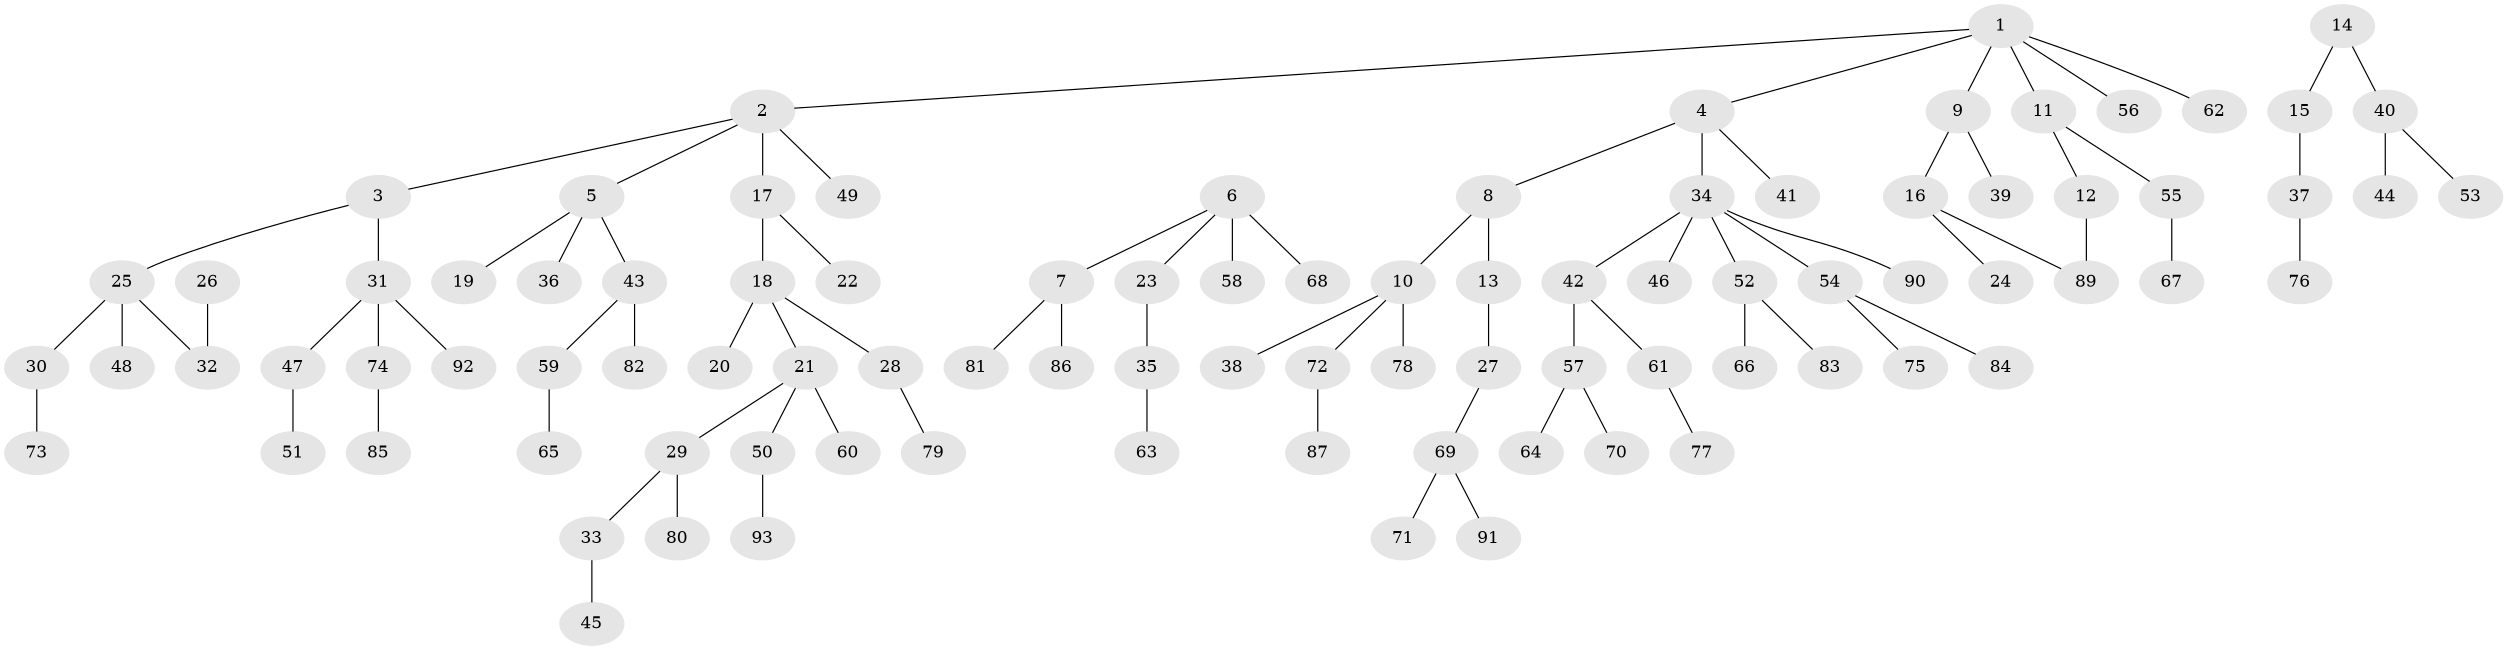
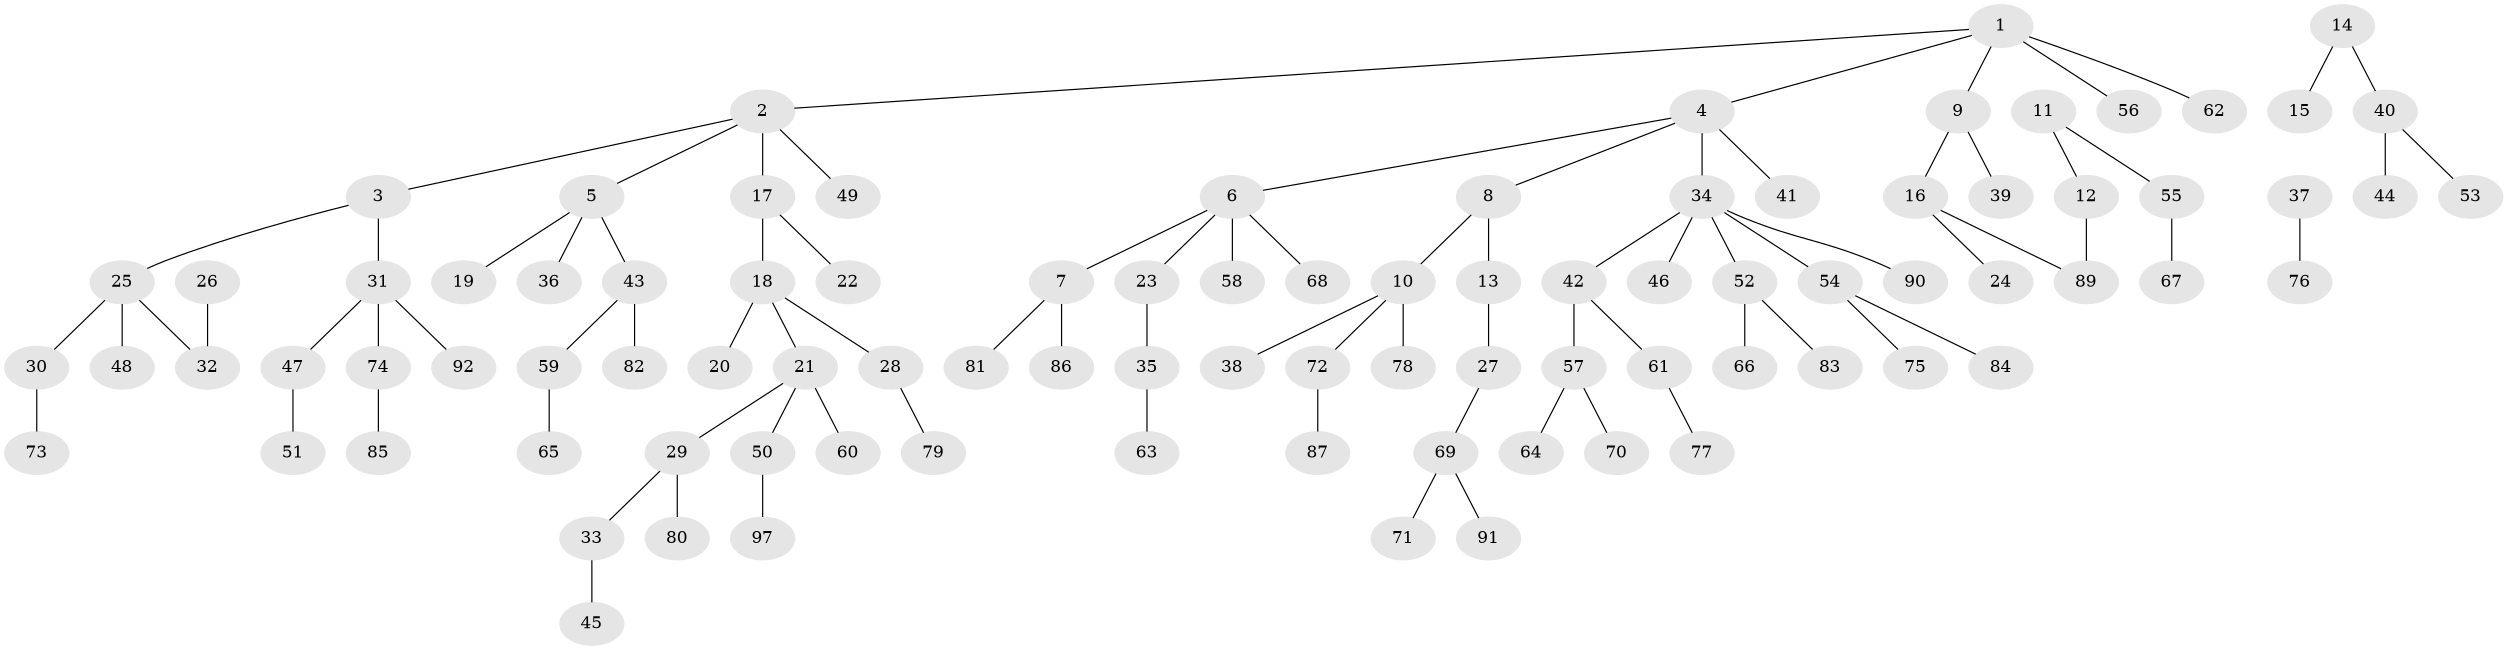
edge "1" -- "11": removed
edge "4" -- "6": added
edge "15" -- "37": removed
node "93": label "93" -> "97"
